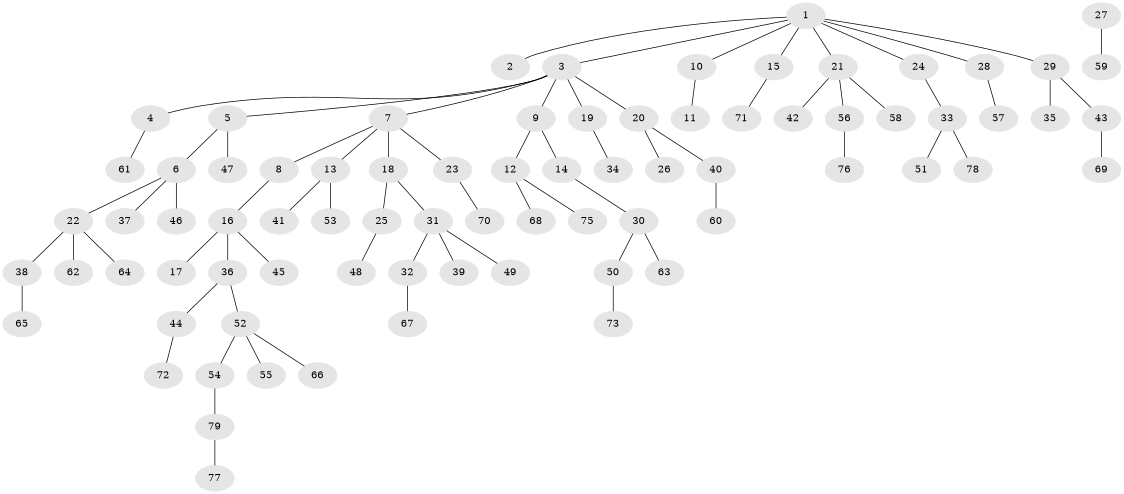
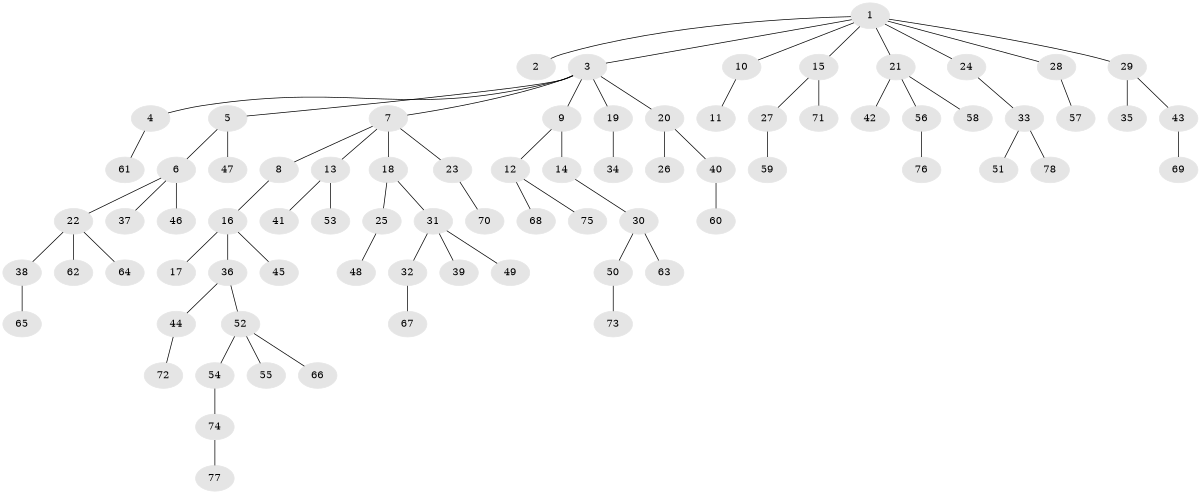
edge "15" -- "27": added
node "79": label "79" -> "74"
